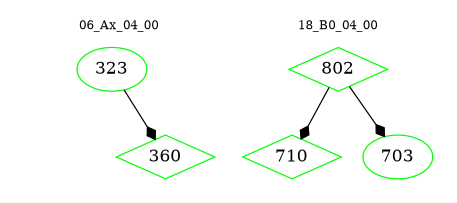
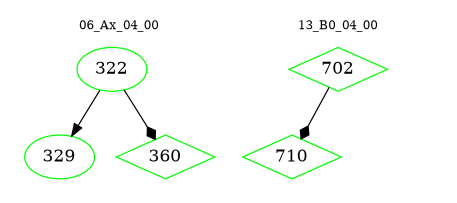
cluster "18_B0_04_00": label "18_B0_04_00" -> "13_B0_04_00"
node "323": label "323" -> "322"
node "802": label "802" -> "702"
node "329": added
node "703": removed
